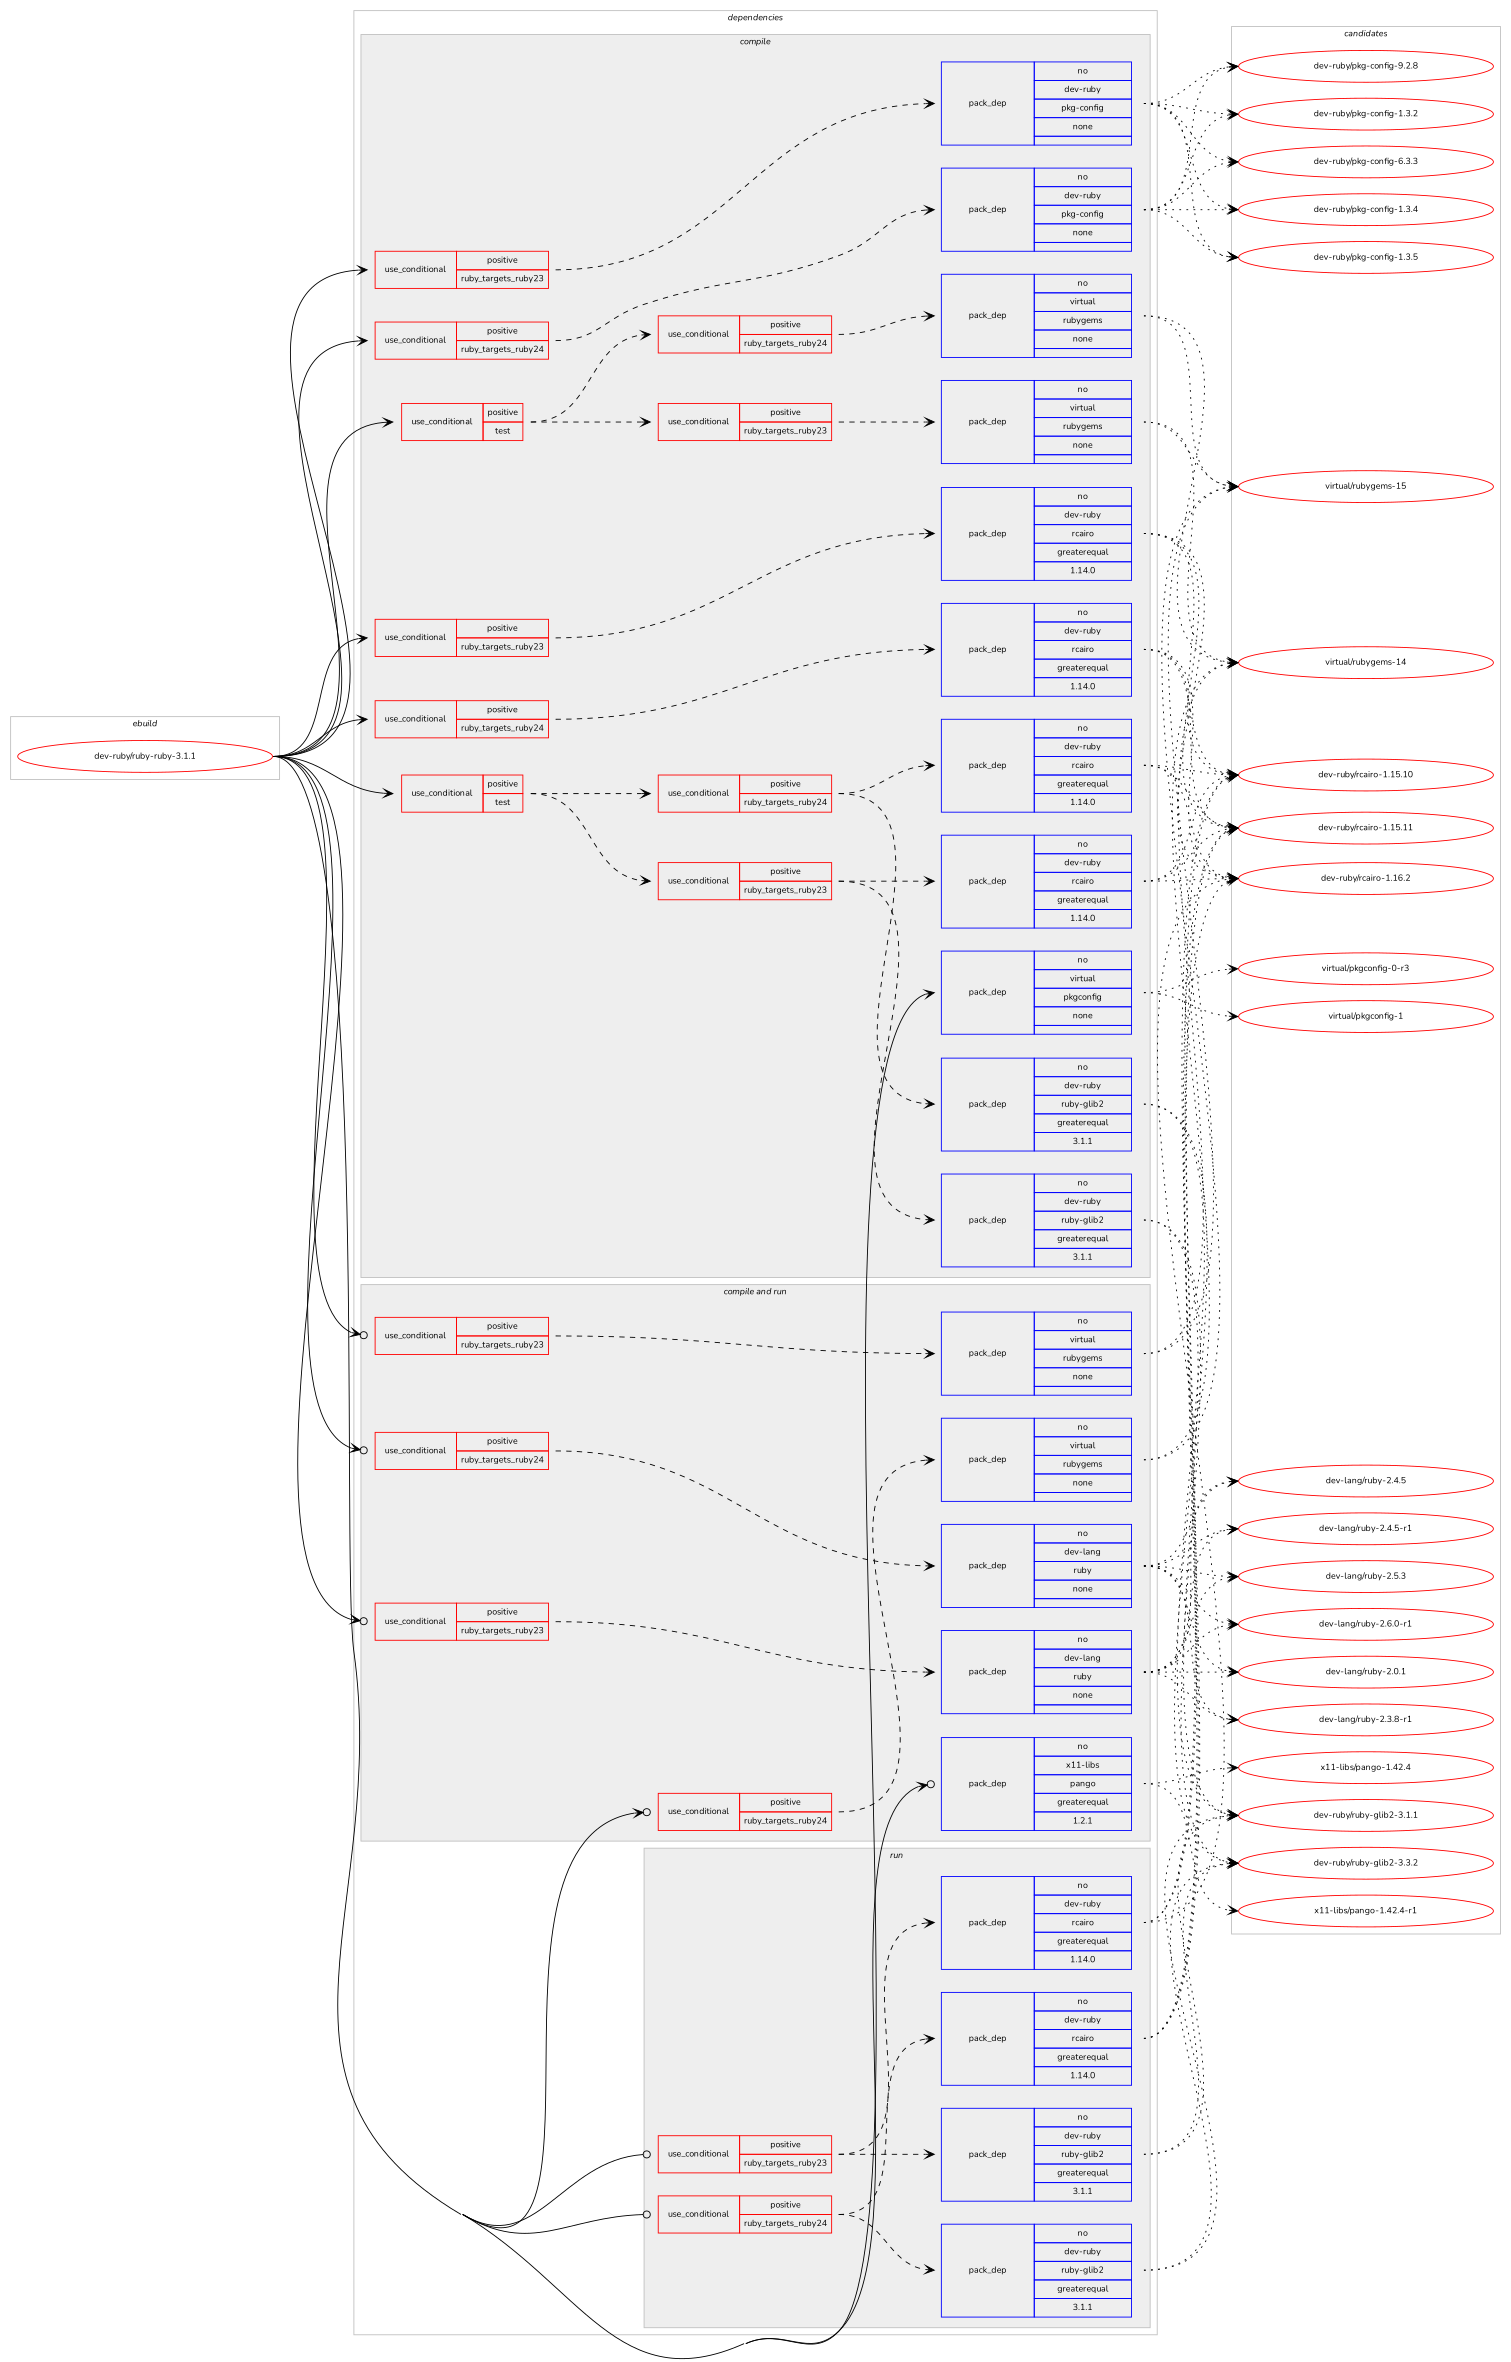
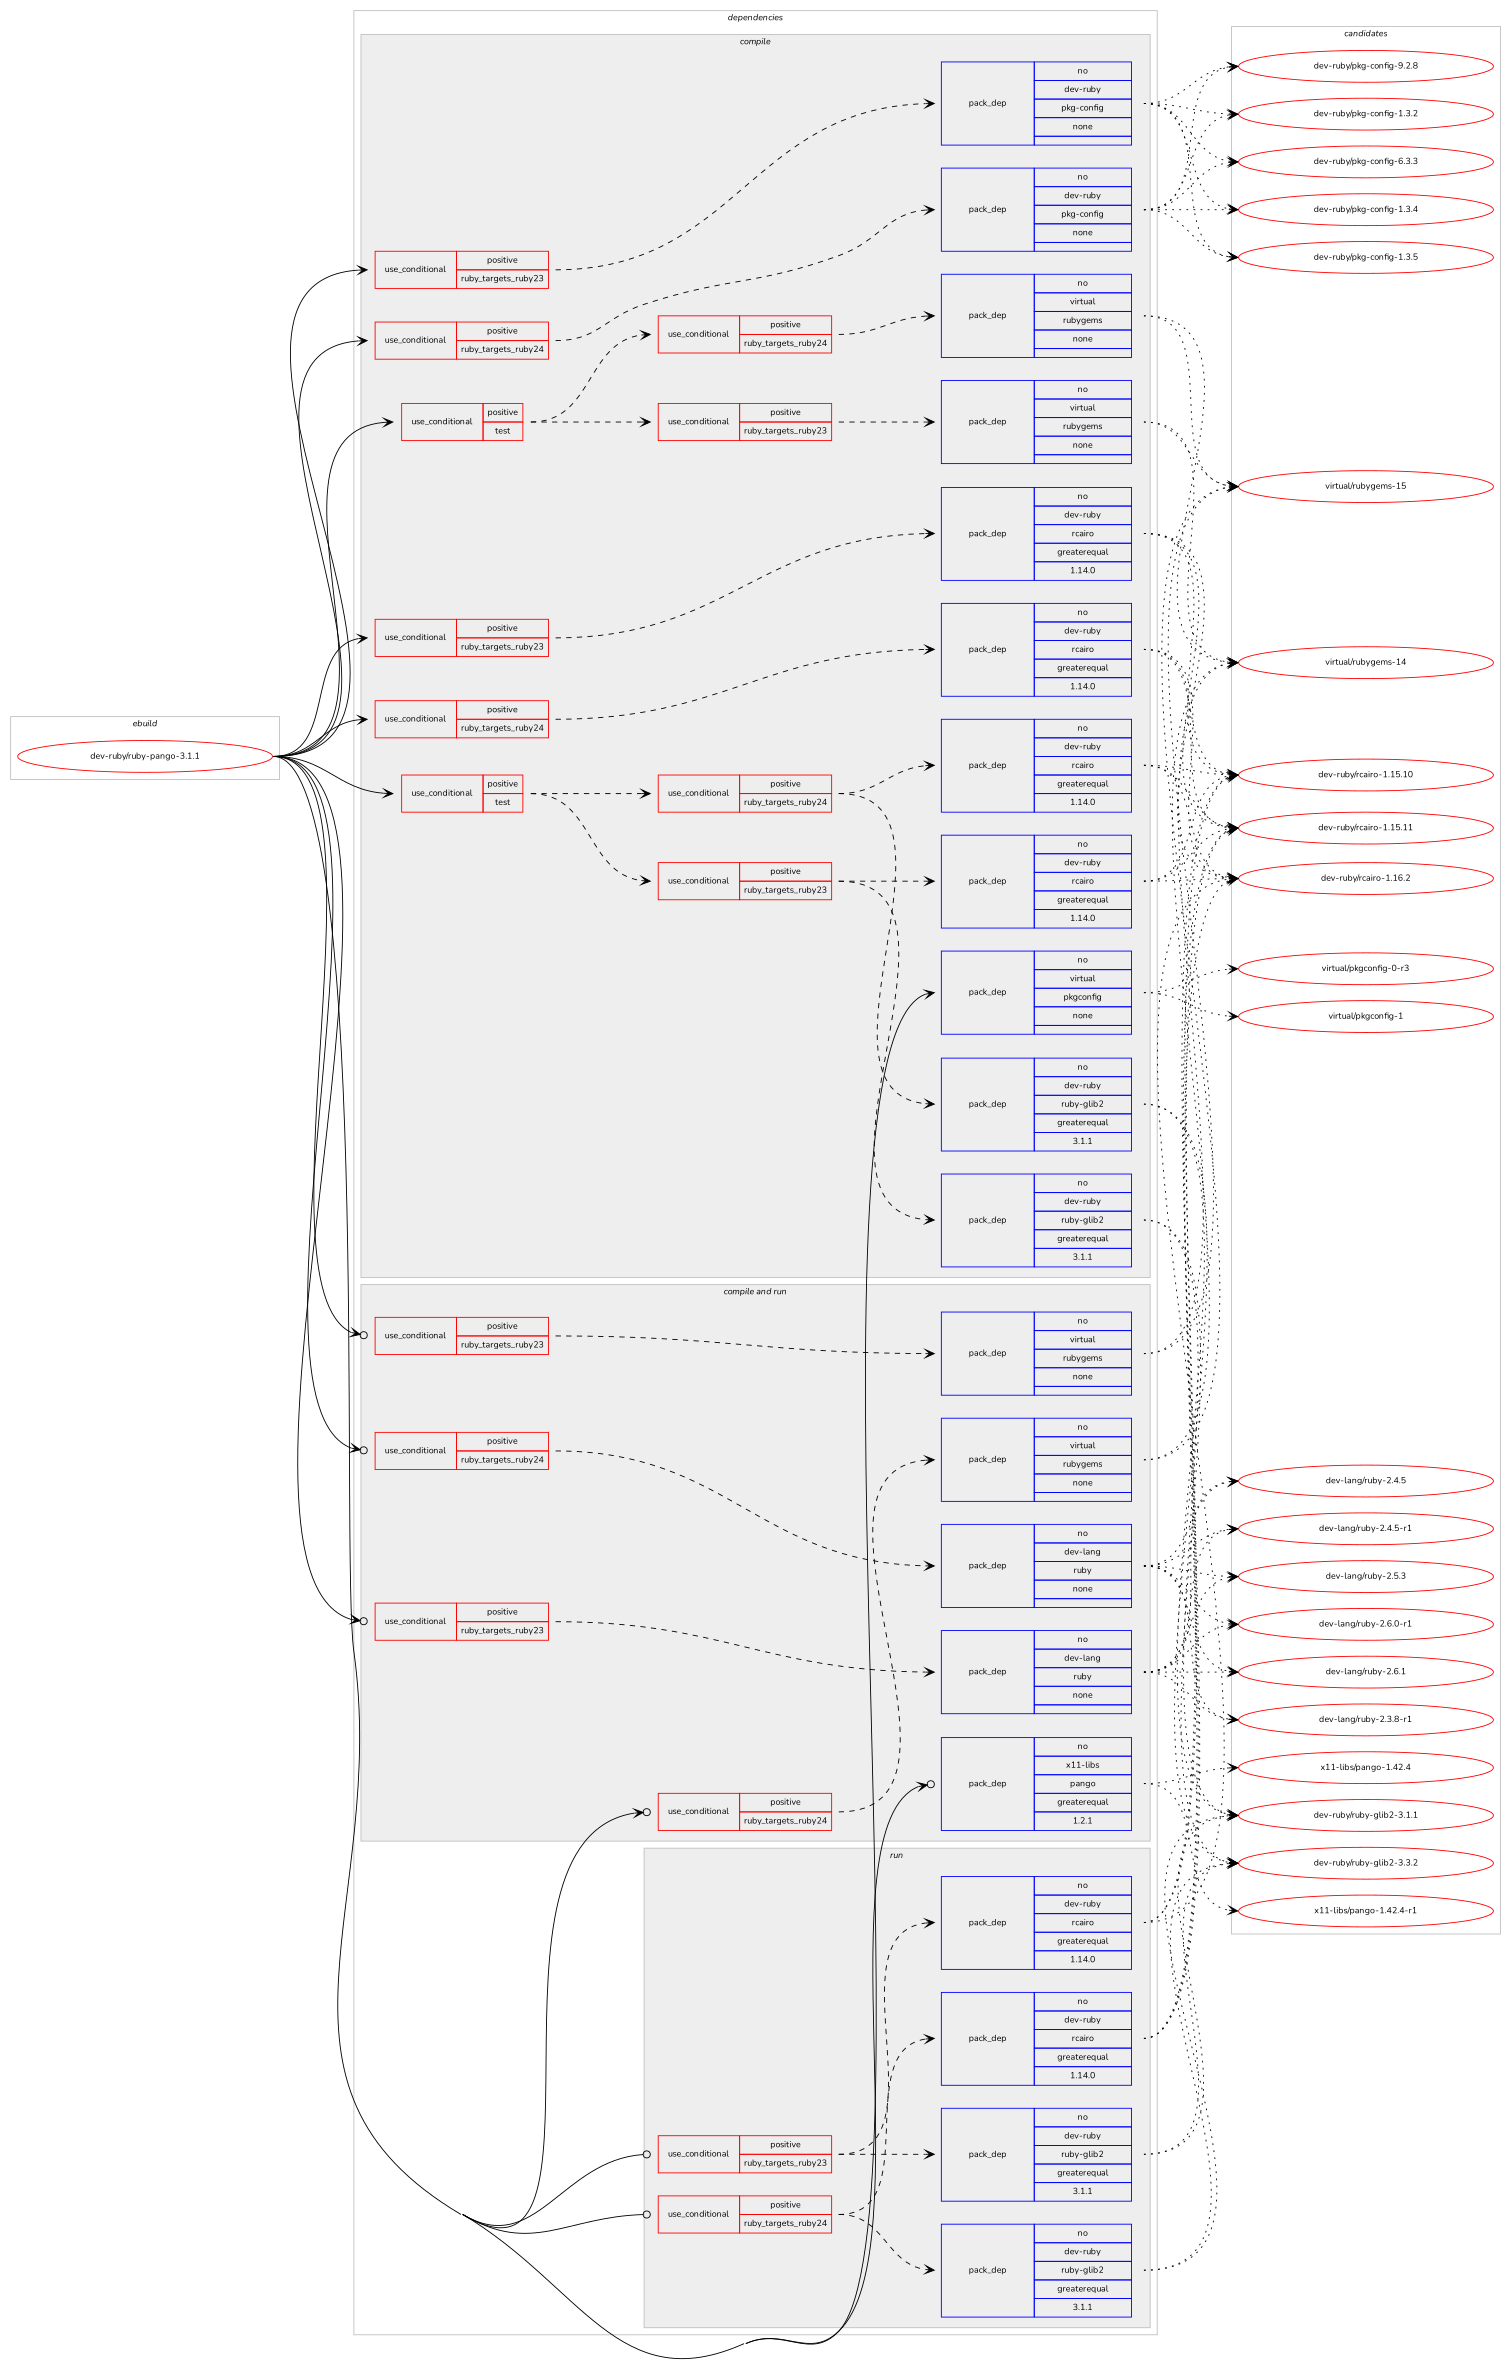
node "dev-ruby/ruby-ruby-3.1.1": label "dev-ruby/ruby-ruby-3.1.1" -> "dev-ruby/ruby-pango-3.1.1"
node "dev-lang/ruby-2.0.1": label "dev-lang/ruby-2.0.1" -> "dev-lang/ruby-2.6.1"
